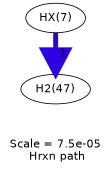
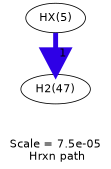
node "HX(7)": label "HX(7)" -> "HX(5)"
